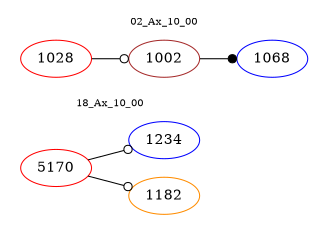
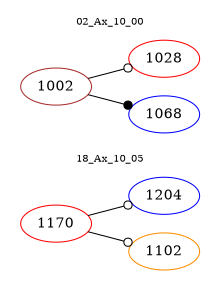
edge "1028" -> "1002": reversed
cluster "18_Ax_10_00": label "18_Ax_10_00" -> "18_Ax_10_05"
node "1234": label "1234" -> "1204"
node "5170": label "5170" -> "1170"
node "1182": label "1182" -> "1102"
